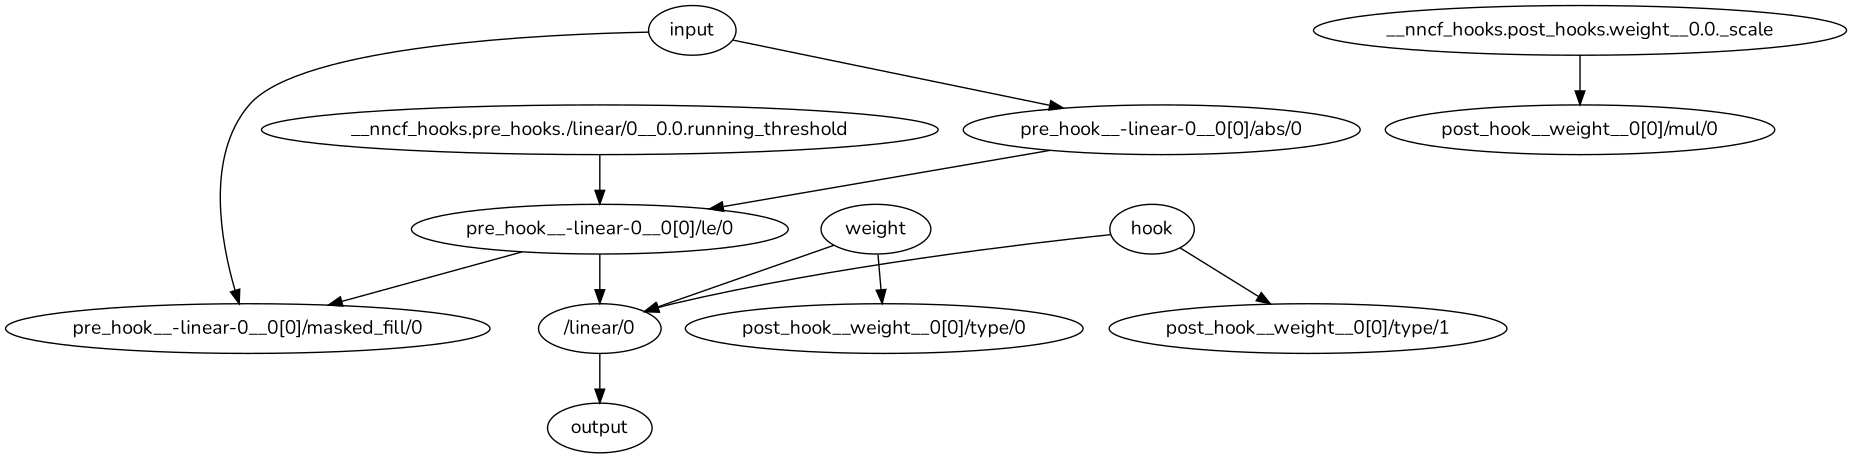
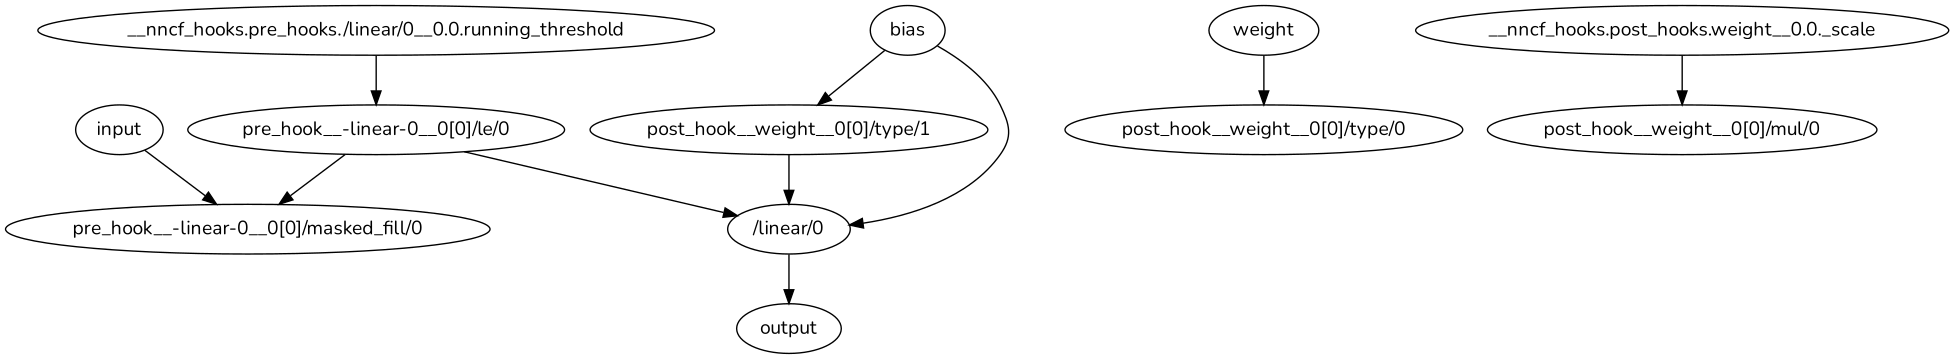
node "pre_hook__-linear-0__0[0]/abs/0": removed
node "hook": label "hook" -> "bias"
edge "weight" -> "/linear/0": now "post_hook__weight__0[0]/type/1" -> "/linear/0"
